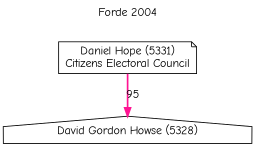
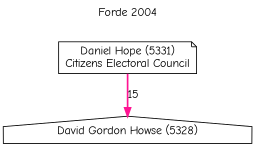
edge "Daniel Hope (5331) Citizens Electoral Council" -> "David Gordon Howse (5328)": label "95" -> "15"
